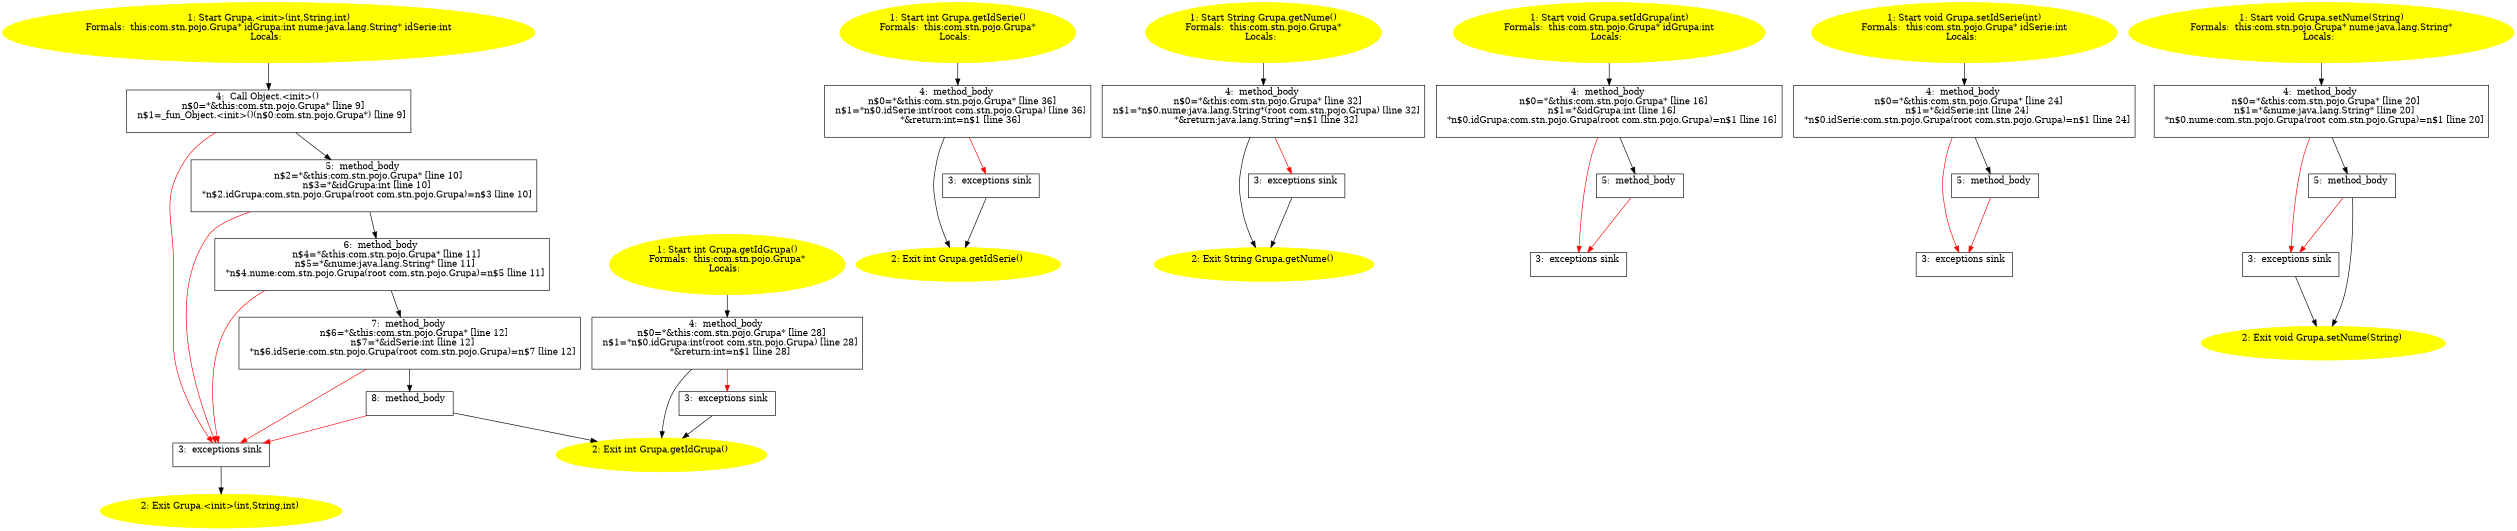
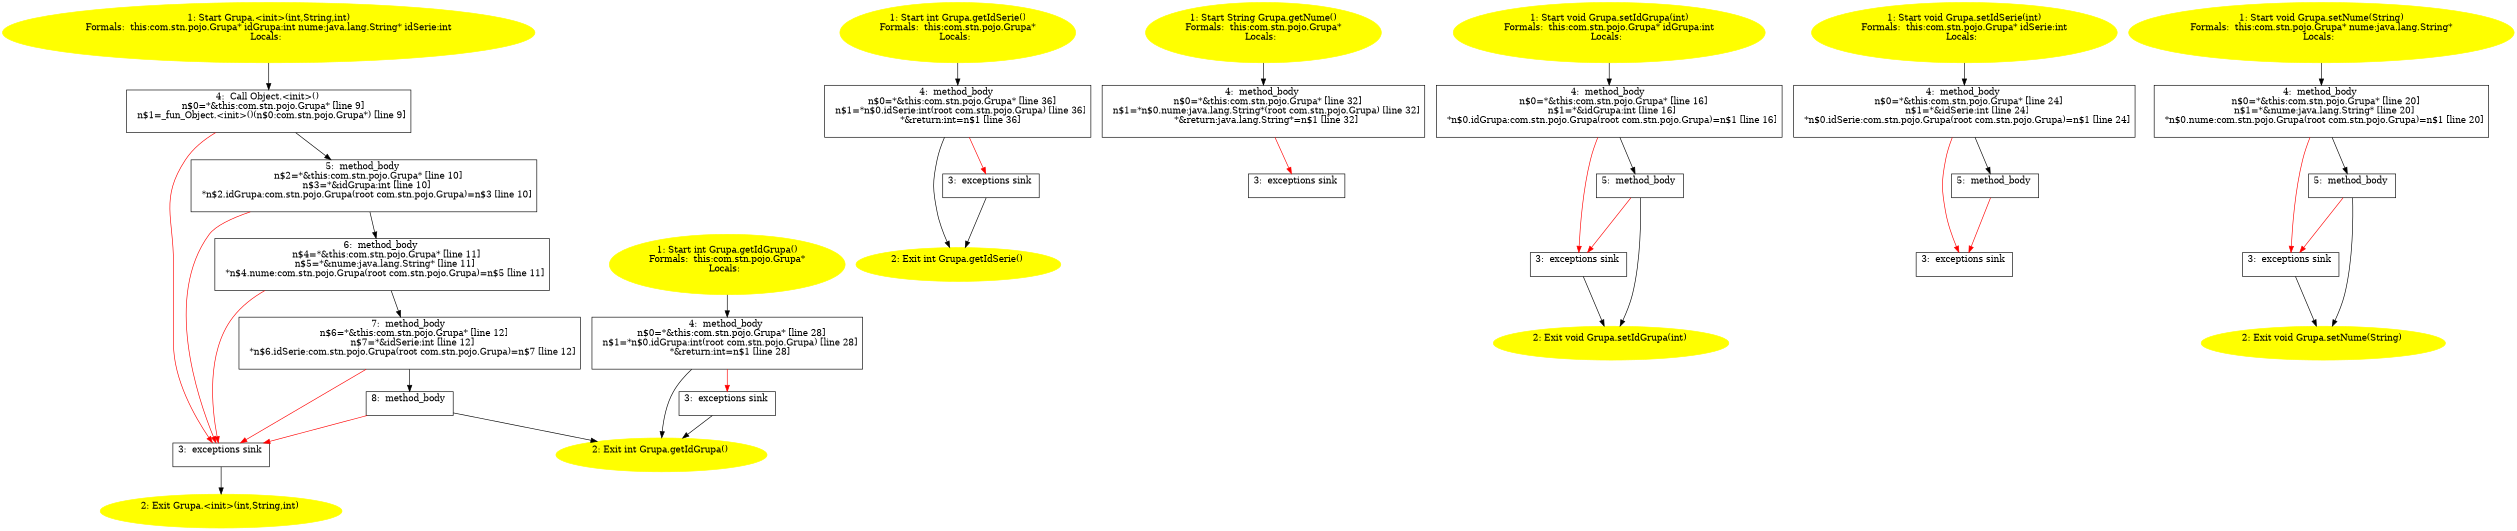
node "2: Exit String Grupa.getNume()": removed
node "2: Exit void Grupa.setIdGrupa(int)": added
